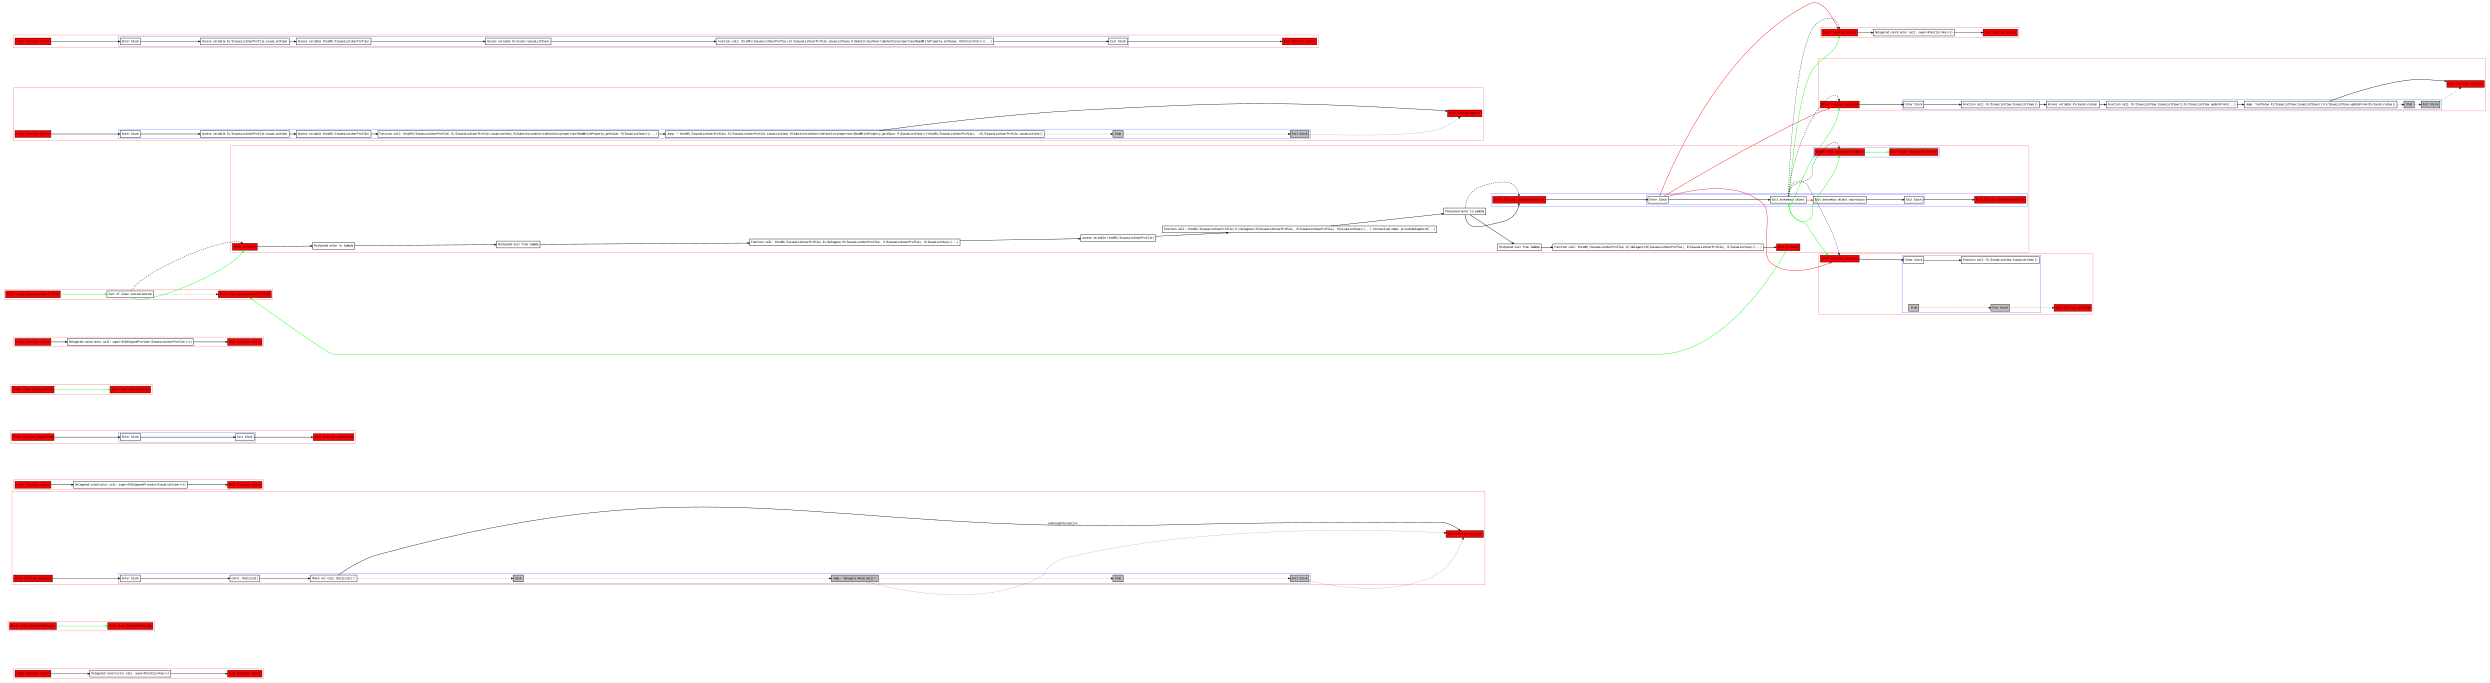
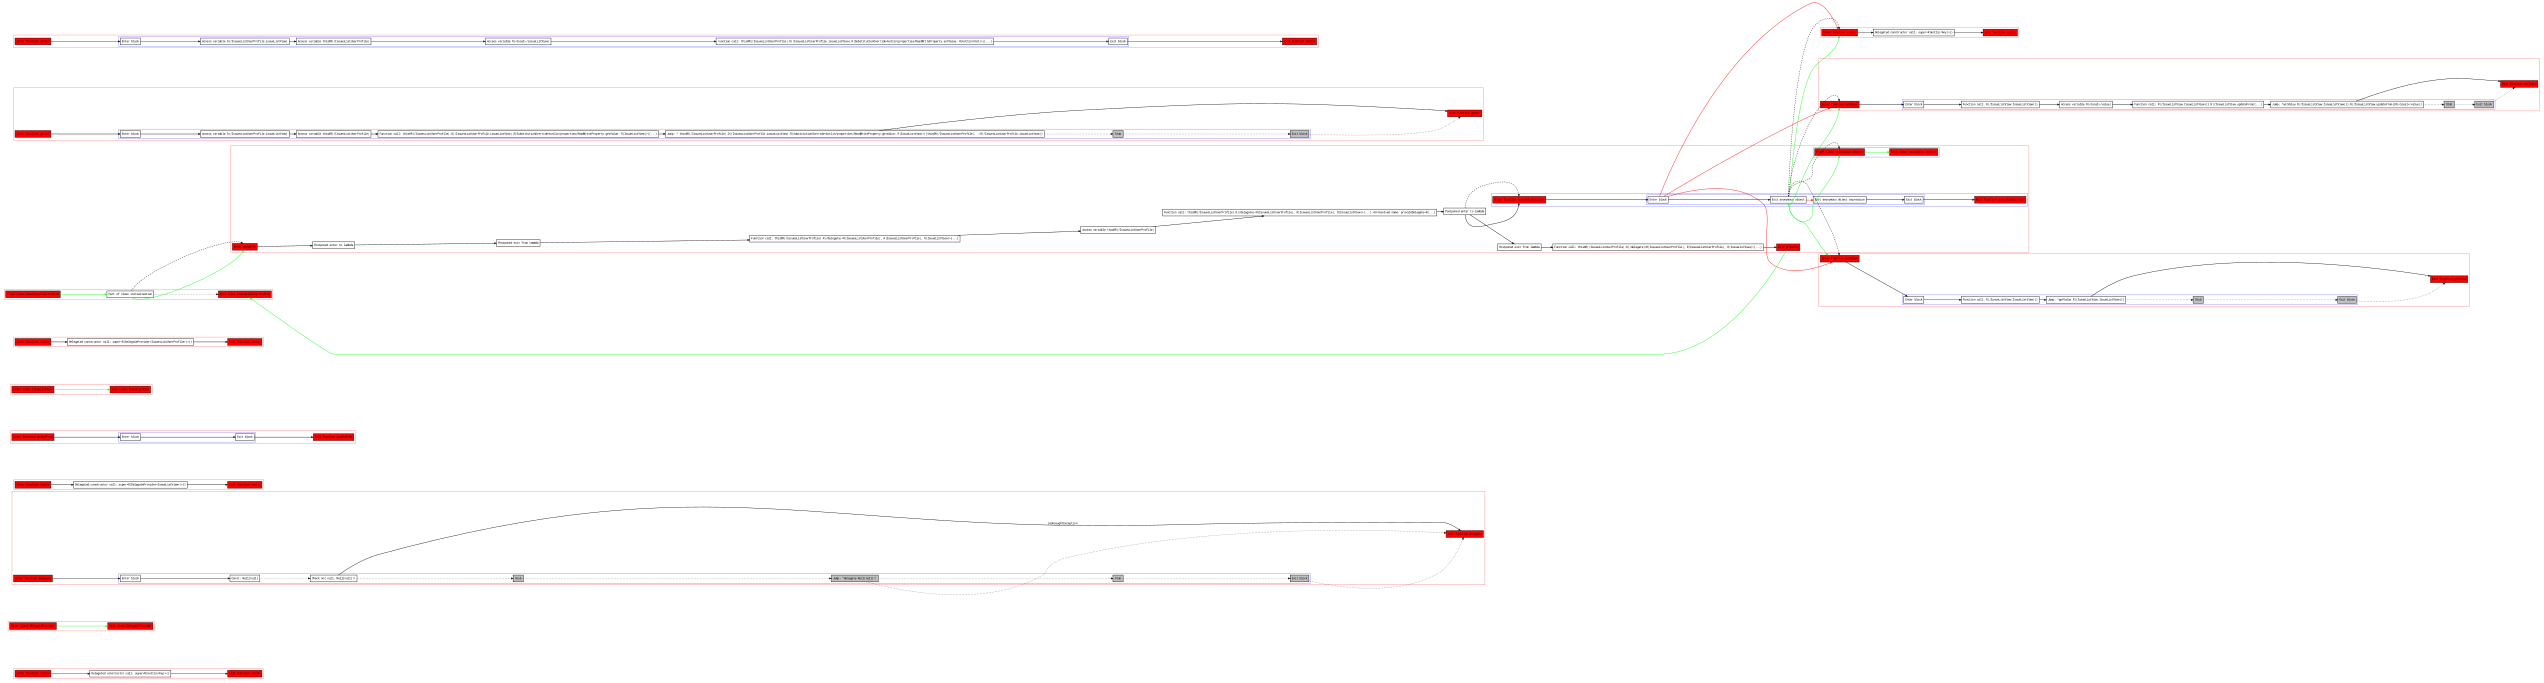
node "Jump: ^getValue R|/IssueListView.IssueListView|()": added
edge "Const: Null(null)" -> "Check not null: Null(null)!!": style solid -> dotted
